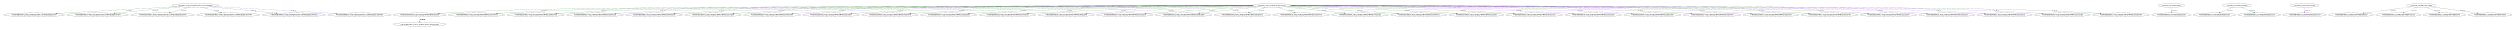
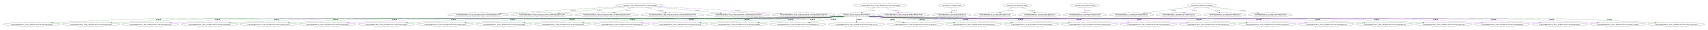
edge "rootNode@node_modules/mithril/mithril.js:," -> "FunctionDeclaration@node_modules/mithril/mithril.js:591,840": reversed
